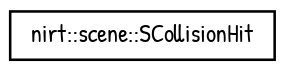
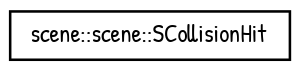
node "nirt::scene::SCollisionHit": label "nirt::scene::SCollisionHit" -> "scene::scene::SCollisionHit"
